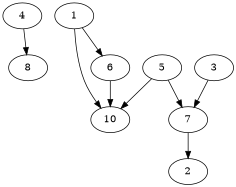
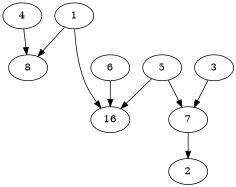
edge "1" -> "6": now "1" -> "8"
node "10": label "10" -> "16"
